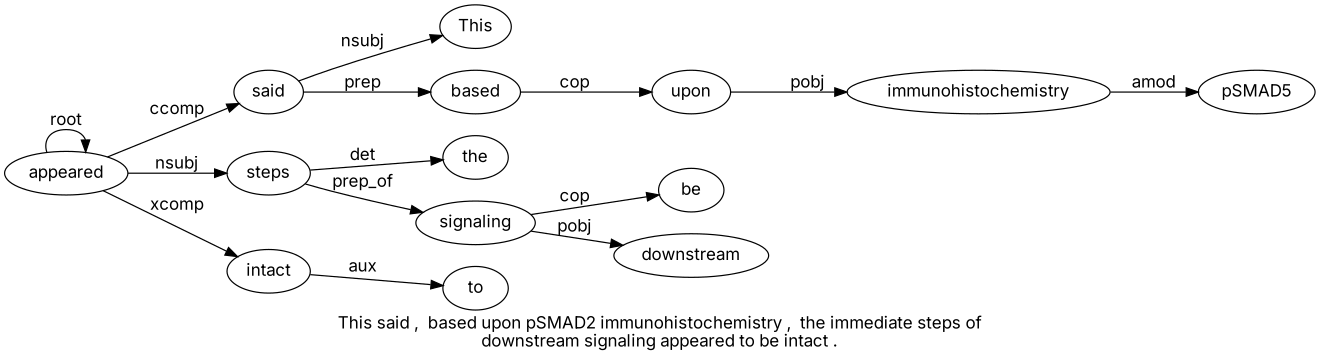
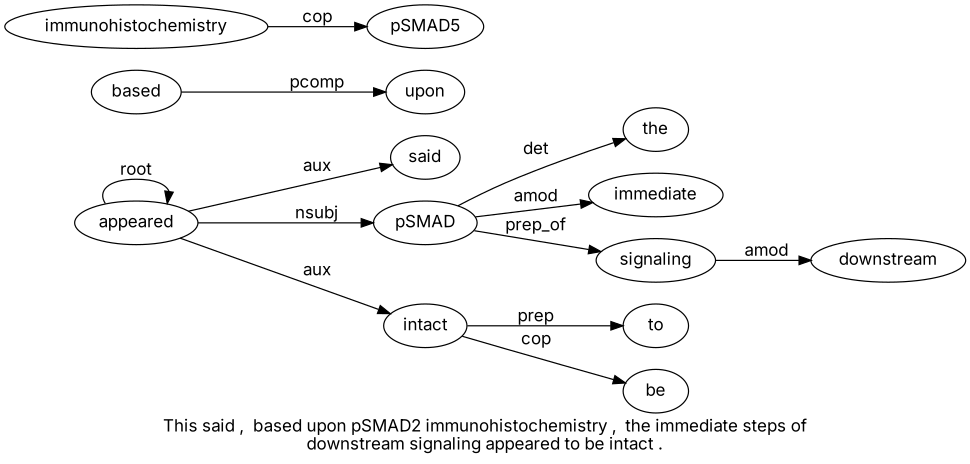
node "This": removed
edge "based" -> "upon": label "cop" -> "pcomp"
edge "immunohistochemistry" -> "pSMAD5": label "amod" -> "cop"
edge "said" -> "based": removed, label "prep"
edge "upon" -> "immunohistochemistry": removed, label "pobj"
edge "appeared" -> "said": label "ccomp" -> "aux"
node "steps": label "steps" -> "pSMAD"
node "immediate": added
edge "appeared" -> "intact": label "xcomp" -> "aux"
edge "signaling" -> "be": now "intact" -> "be"
edge "signaling" -> "downstream": label "pobj" -> "amod"
edge "intact" -> "to": label "aux" -> "prep"
